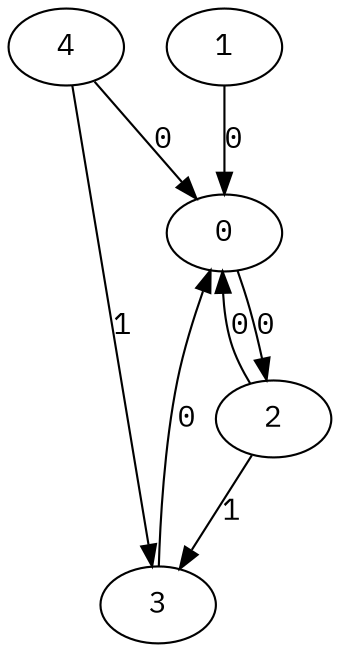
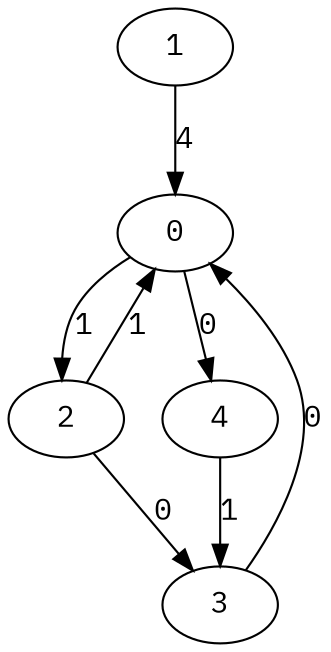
edge "4" -> "0": reversed
edge "1" -> "0": label "0" -> "4"
edge "2" -> "0": label "0" -> "1"
edge "0" -> "2": label "0" -> "1"
edge "2" -> "3": label "1" -> "0"
